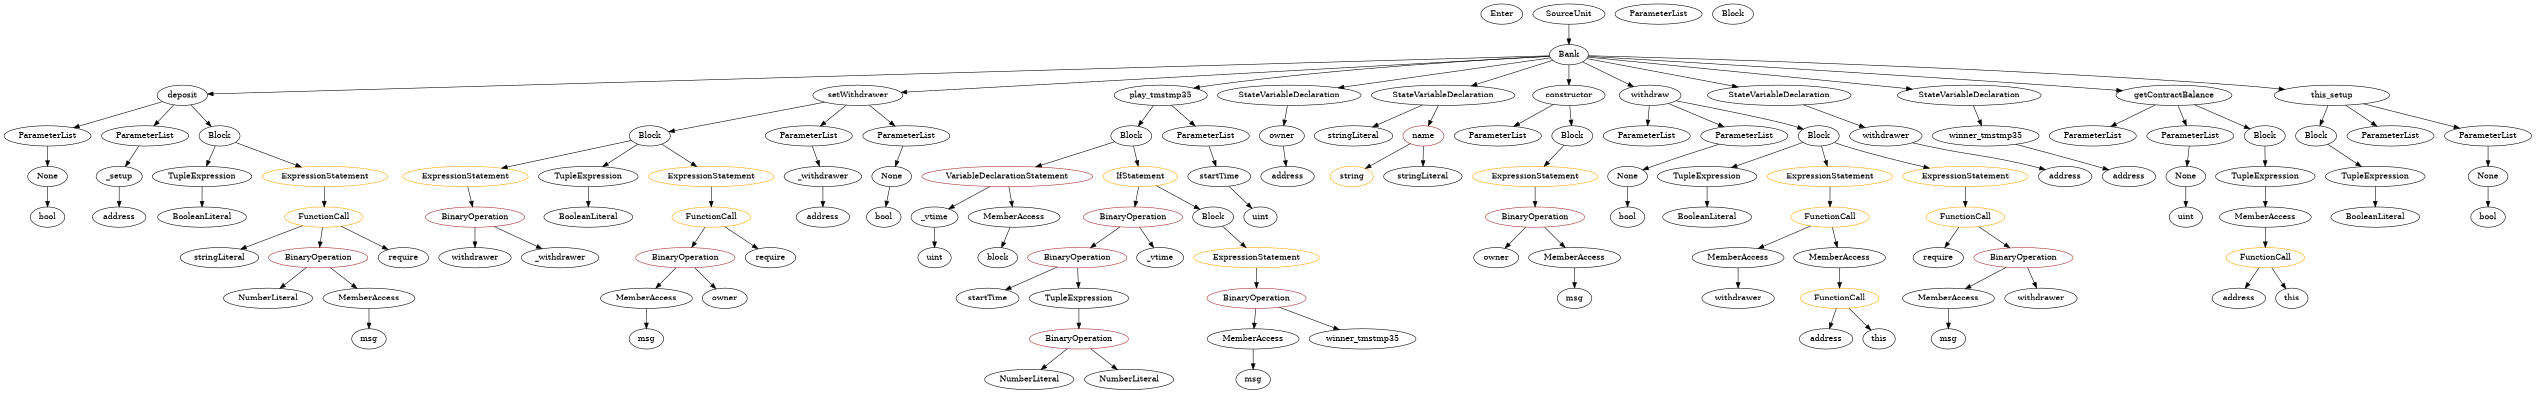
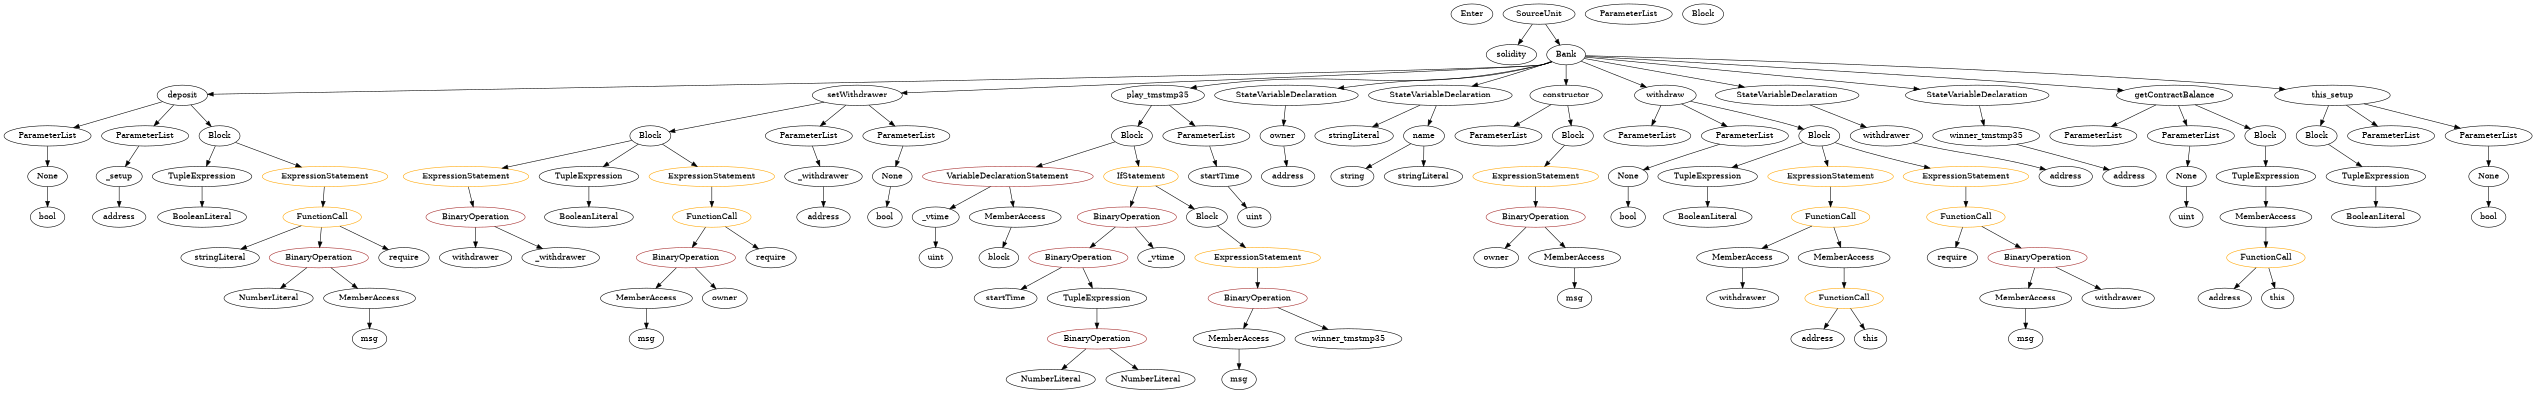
node "solidity": added
node "name": color brown -> black
node "string": color orange -> black
